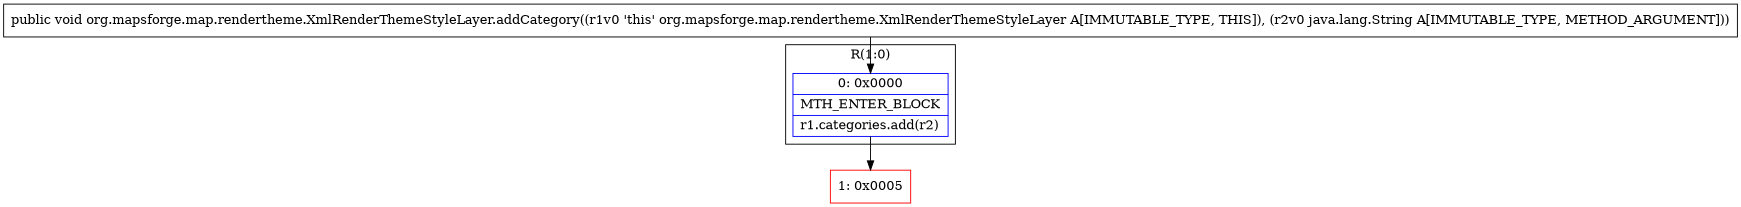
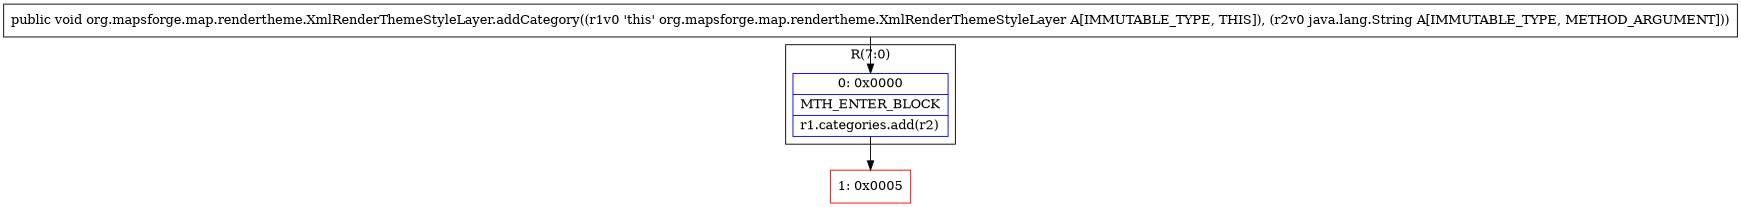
cluster "R(1:0)": label "R(1:0)" -> "R(7:0)"
